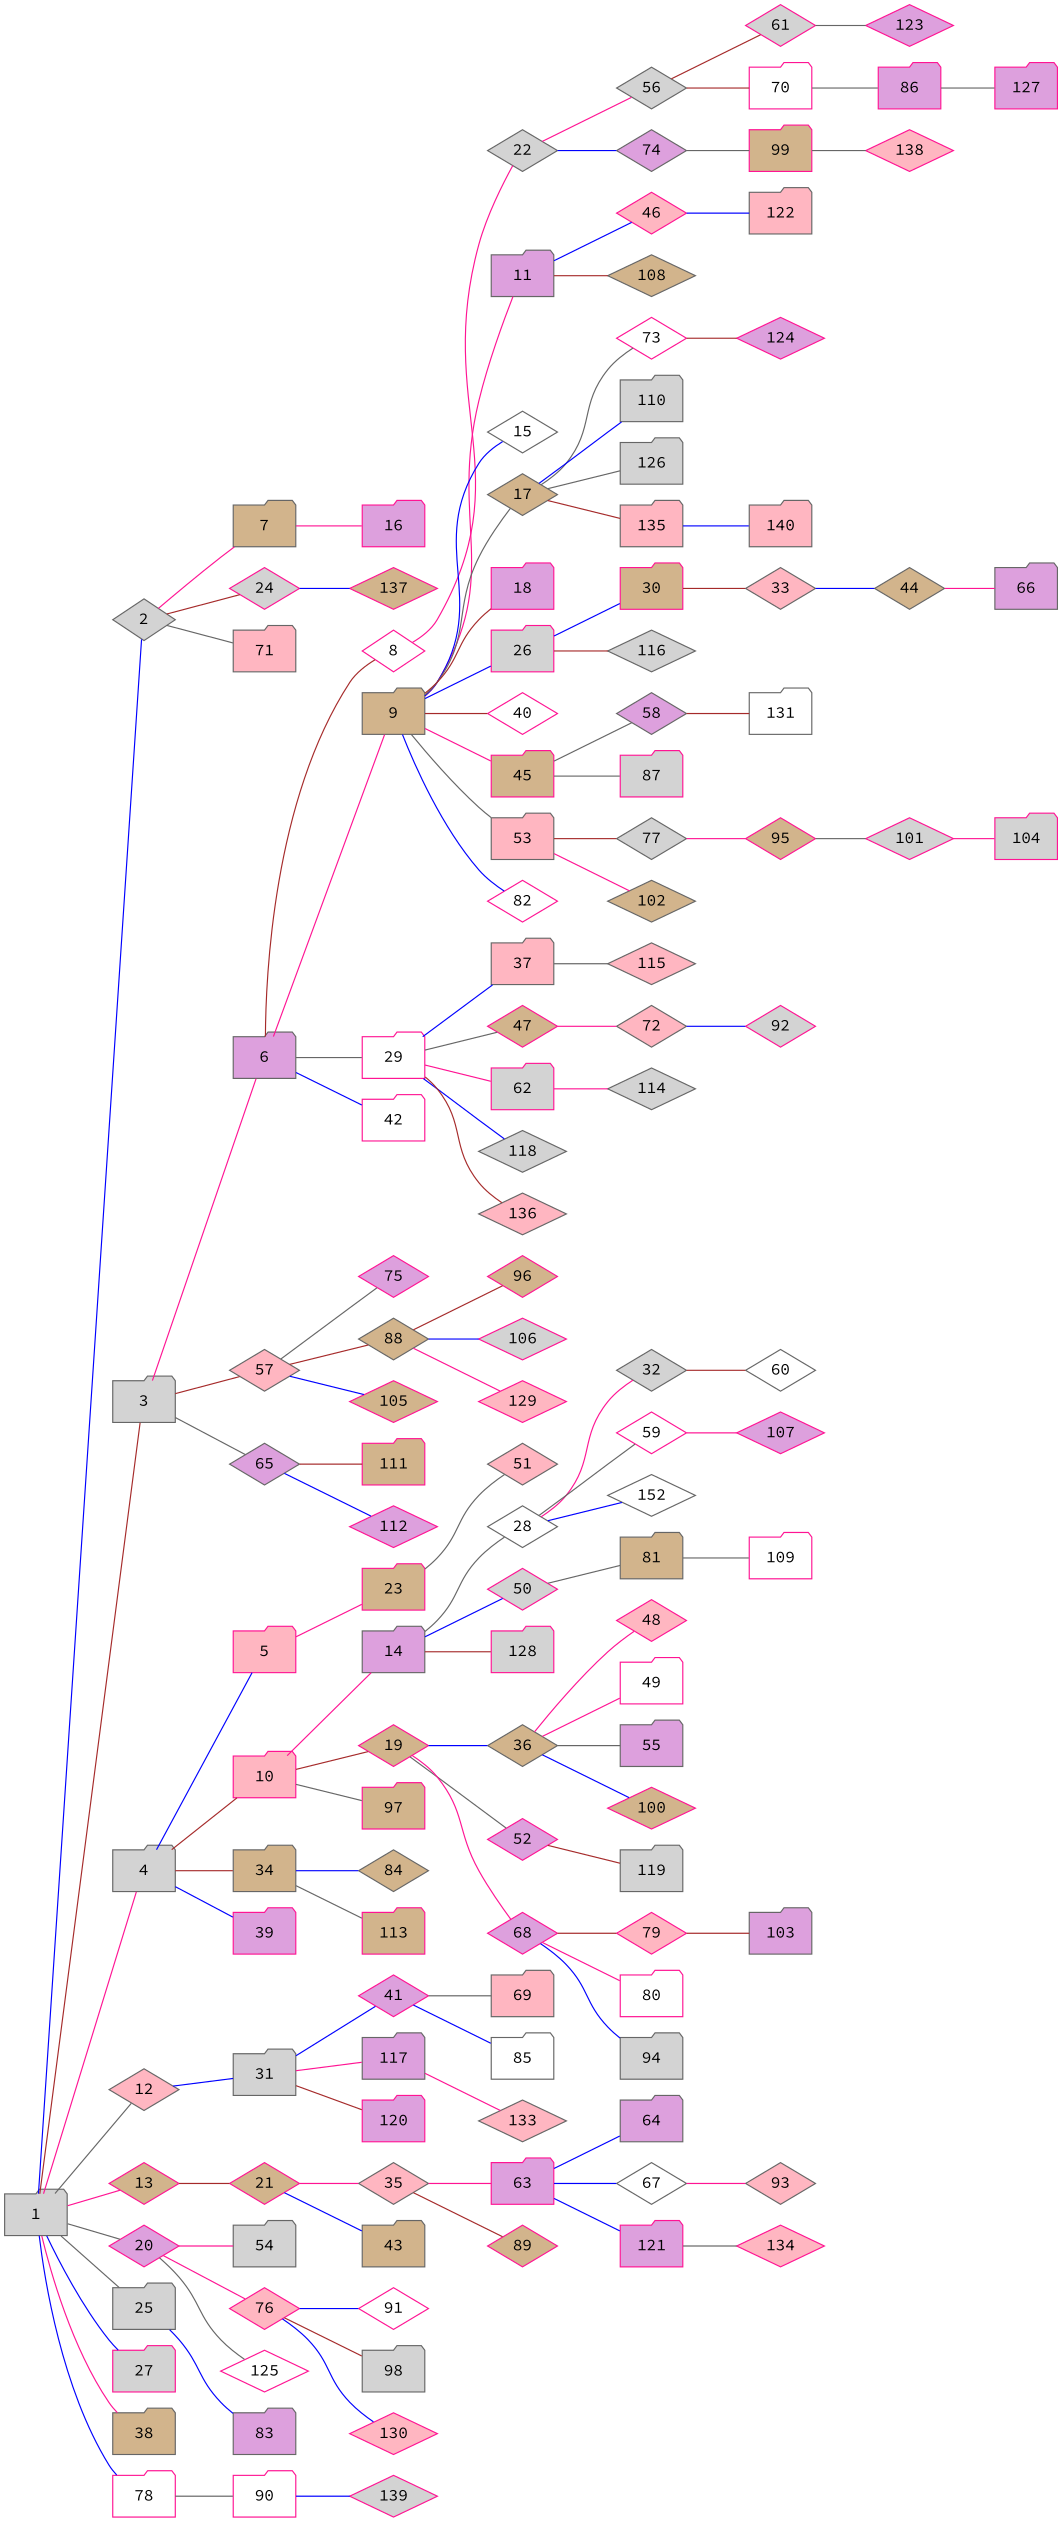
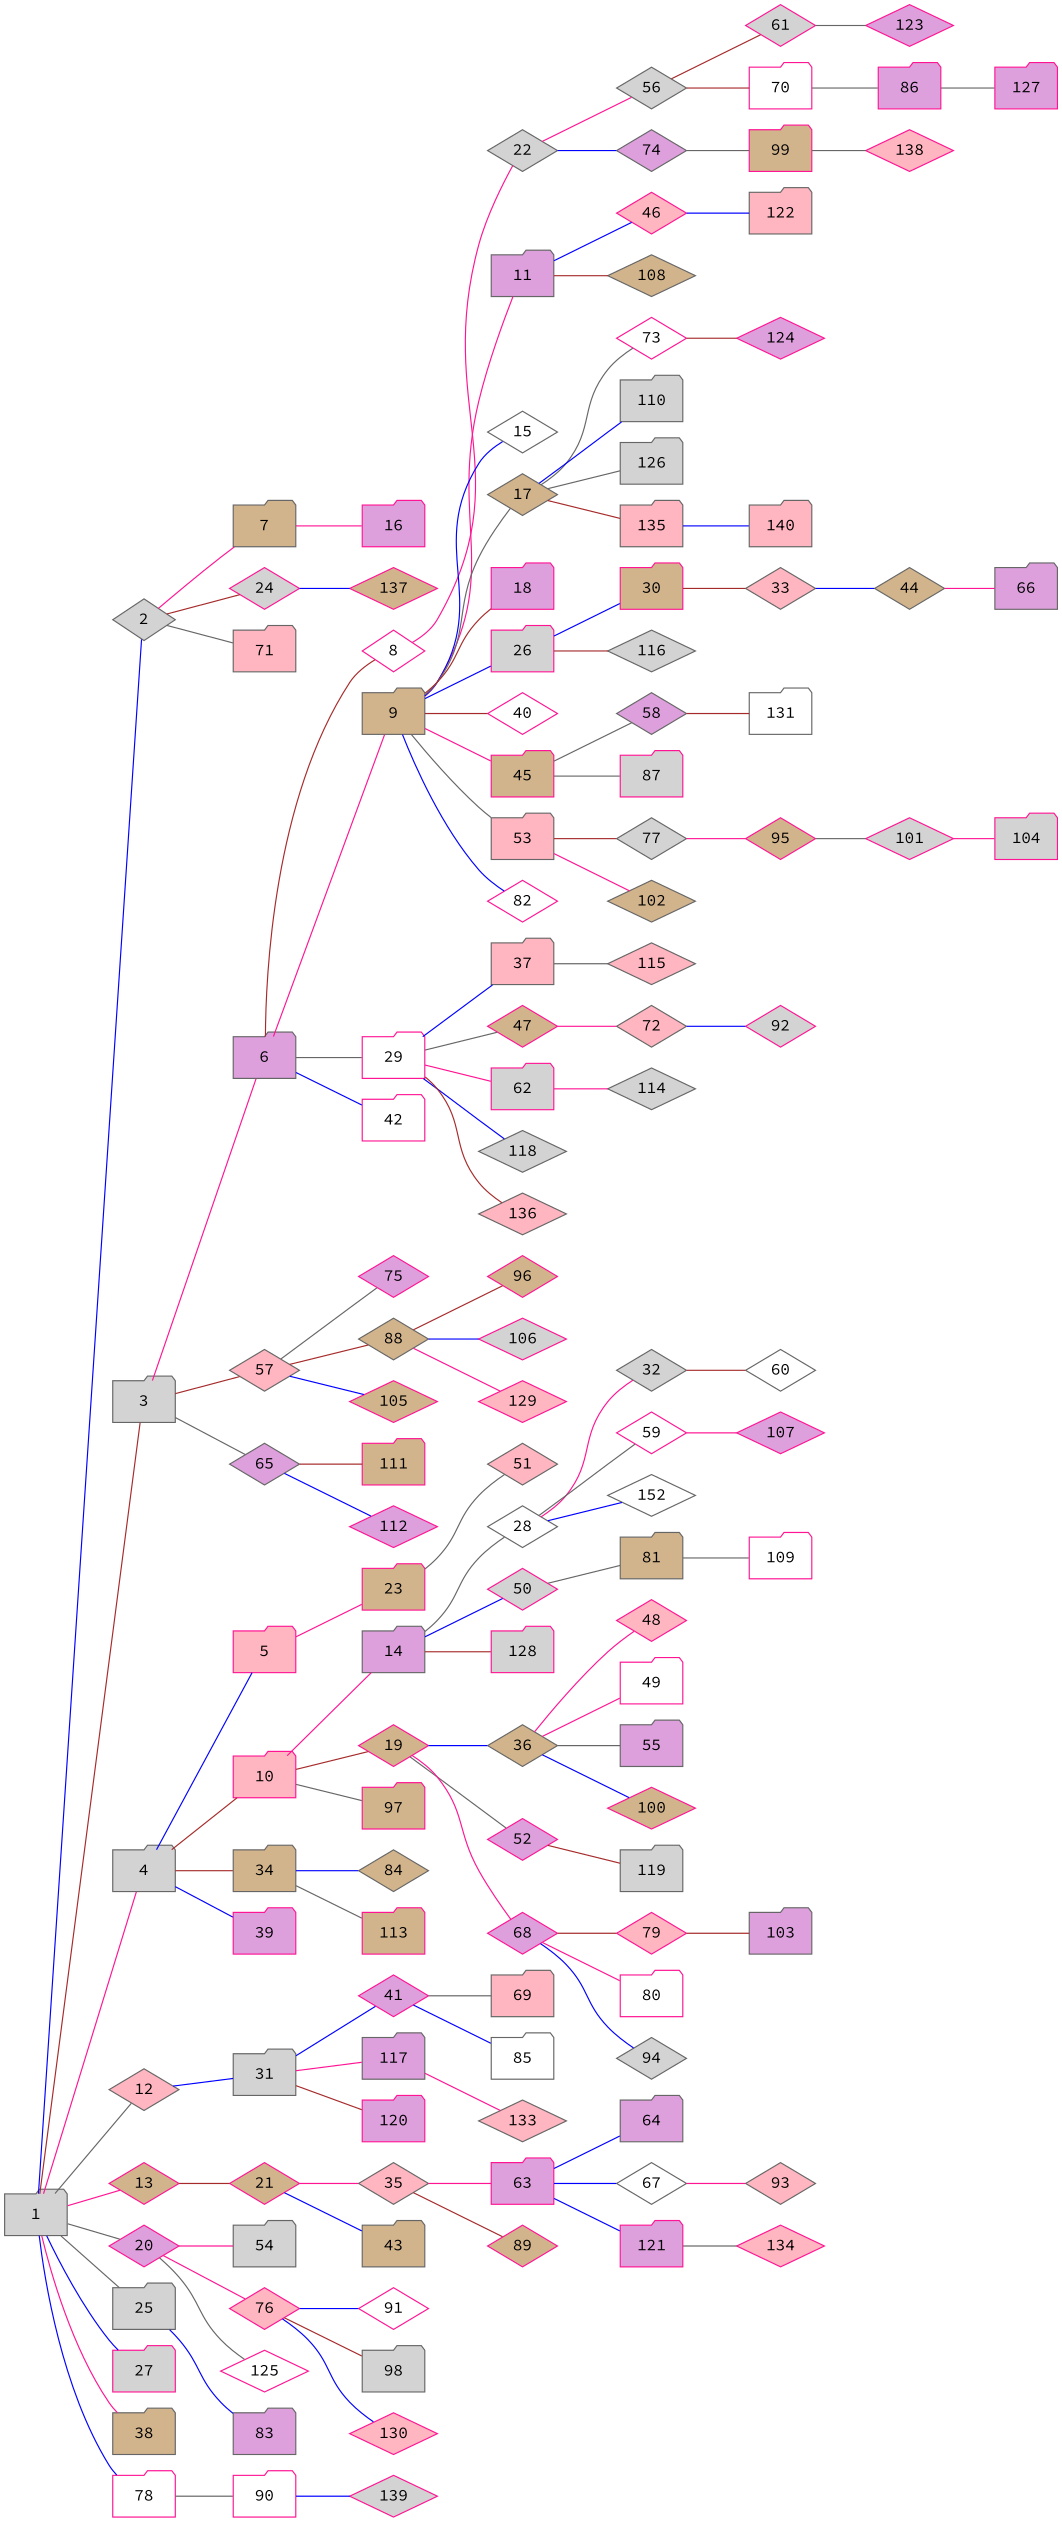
node "94": shape folder -> diamond
